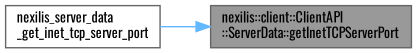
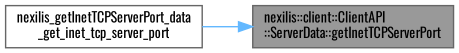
node "nexilis_server_data _get_inet_tcp_server_port": label "nexilis_server_data _get_inet_tcp_server_port" -> "nexilis_getInetTCPServerPort_data _get_inet_tcp_server_port"
